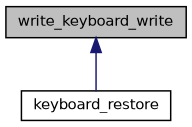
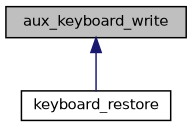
node "write_keyboard_write": label "write_keyboard_write" -> "aux_keyboard_write"
